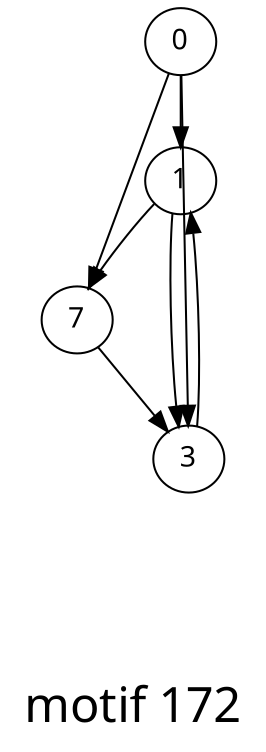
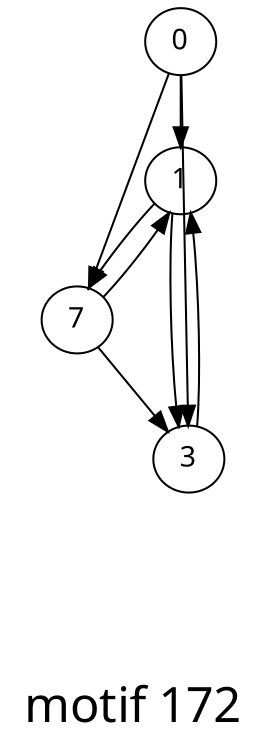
edge "7" -> "1": added
